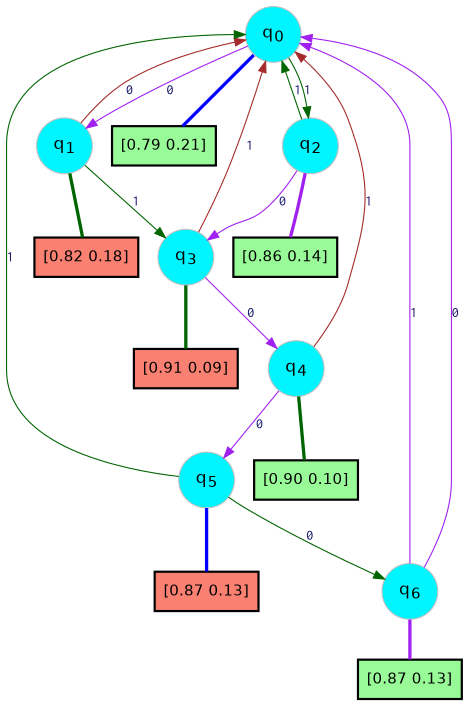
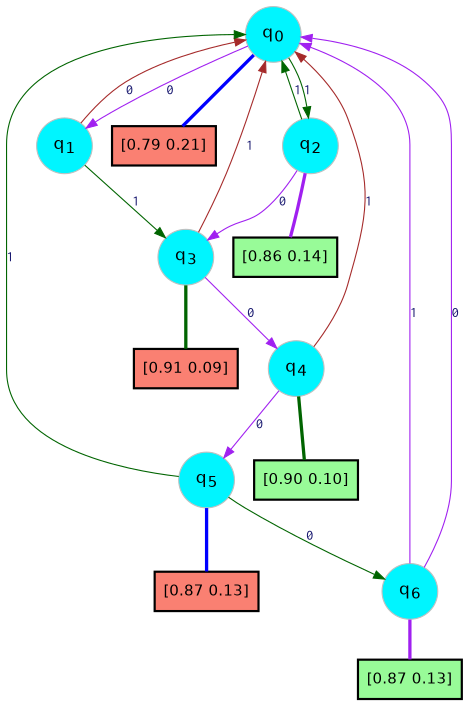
node "[0.79 0.21]": fillcolor palegreen -> salmon
node "[0.82 0.18]": removed
